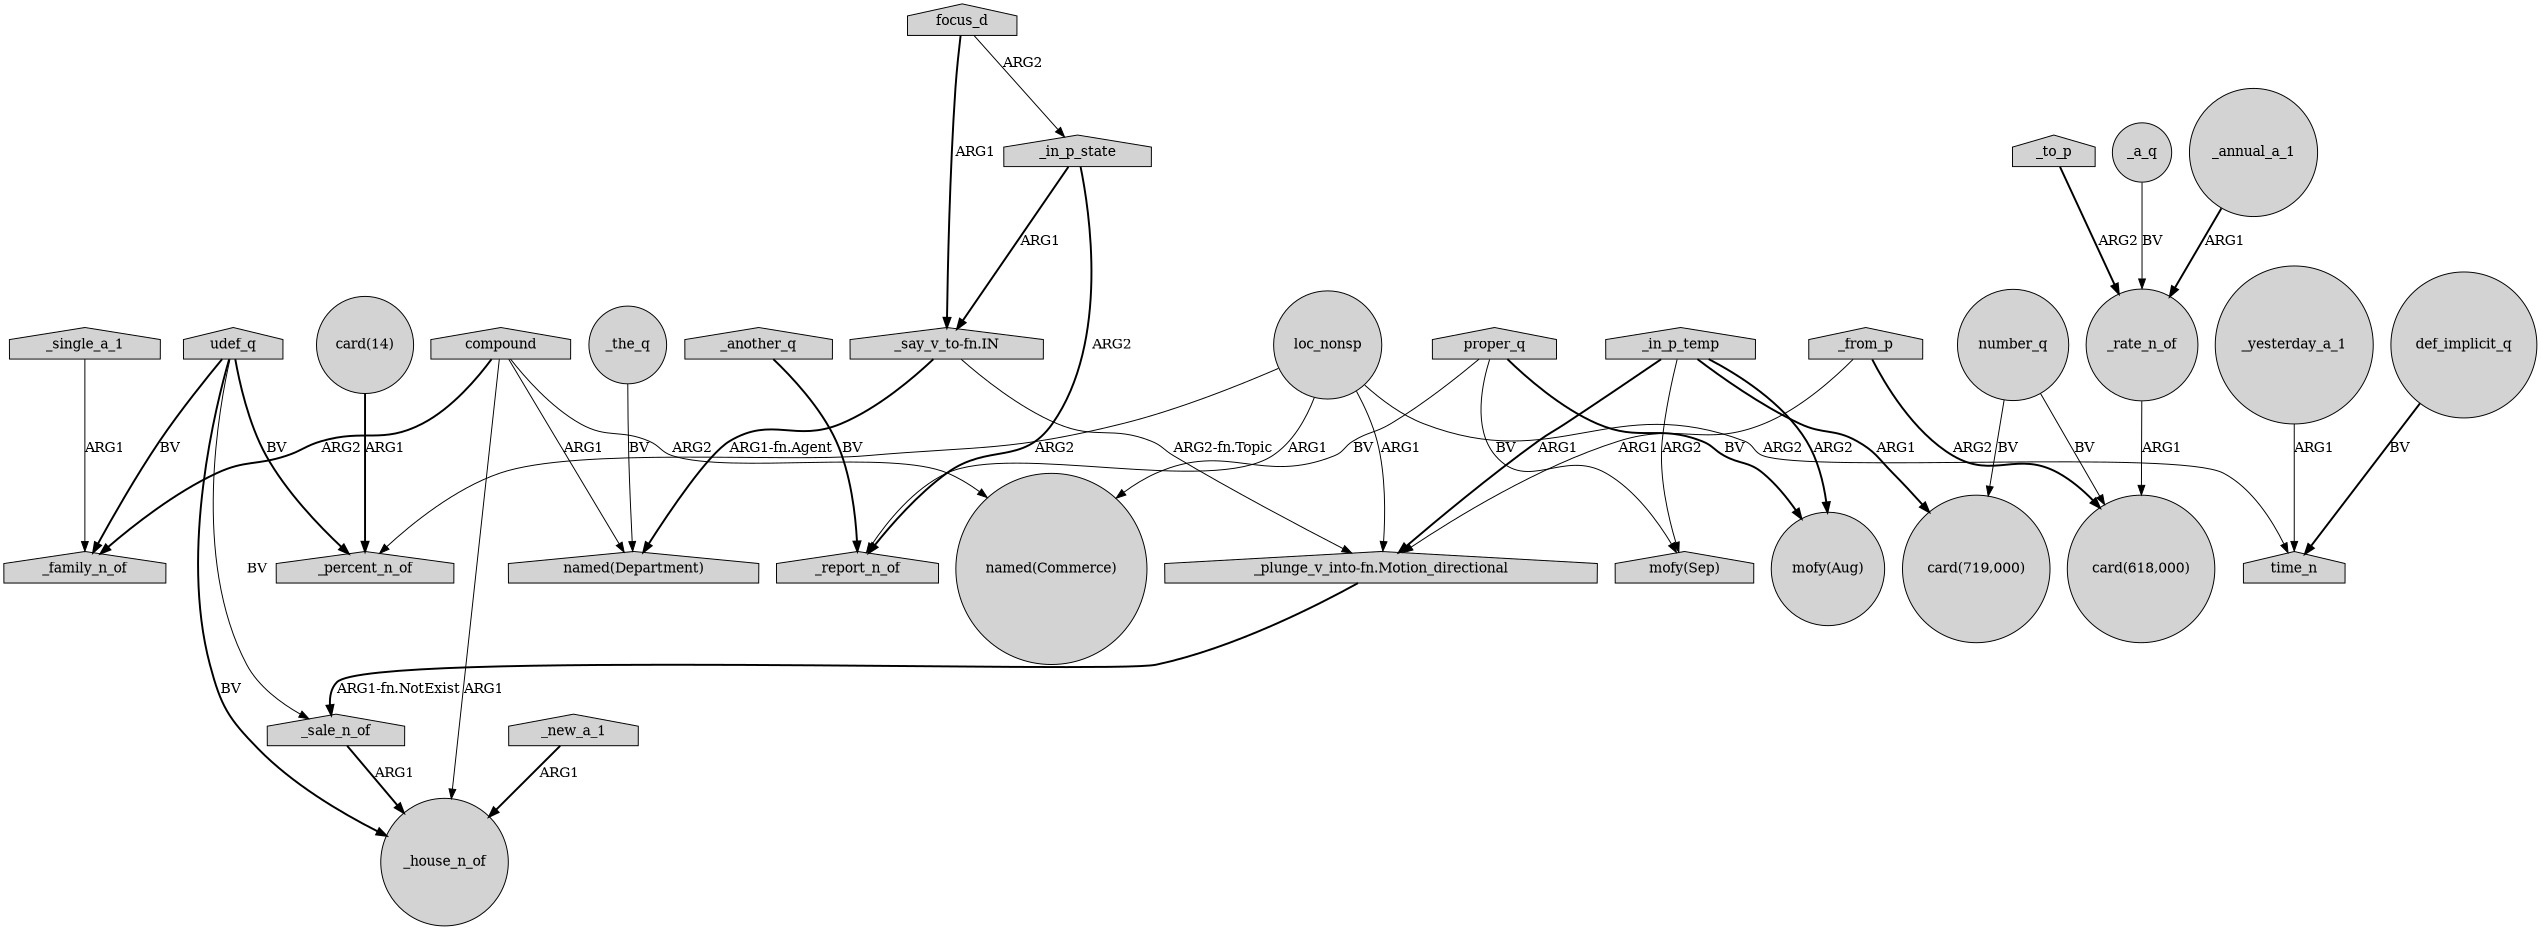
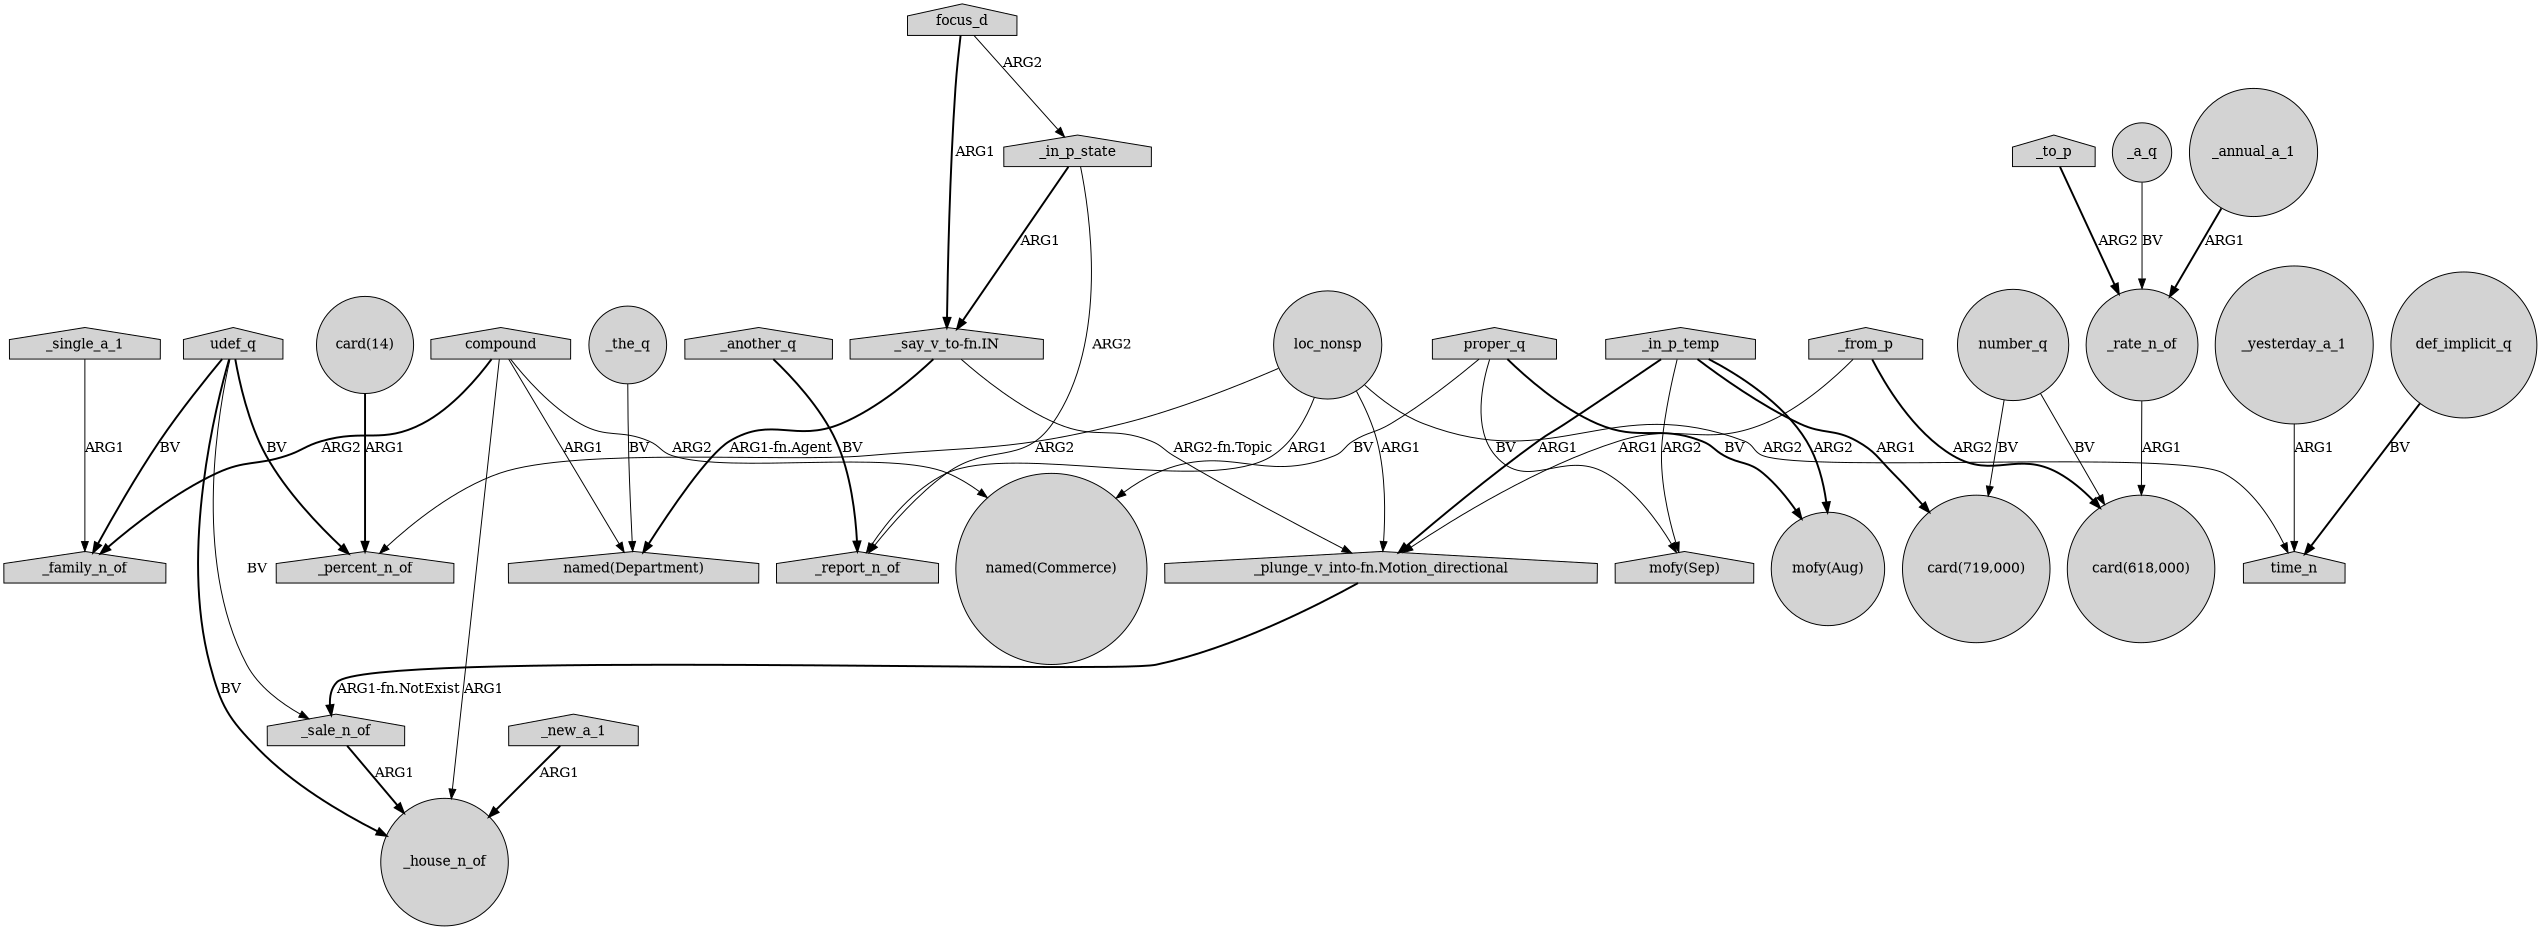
edge "_in_p_state" -> "_report_n_of": style bold -> solid
